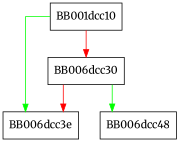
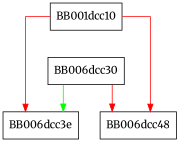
edge "BB001dcc10" -> "BB006dcc30": now "BB001dcc10" -> "BB006dcc48"
edge "BB001dcc10" -> "BB006dcc3e": color green -> red
edge "BB006dcc30" -> "BB006dcc3e": color red -> green
edge "BB006dcc30" -> "BB006dcc48": color green -> red
